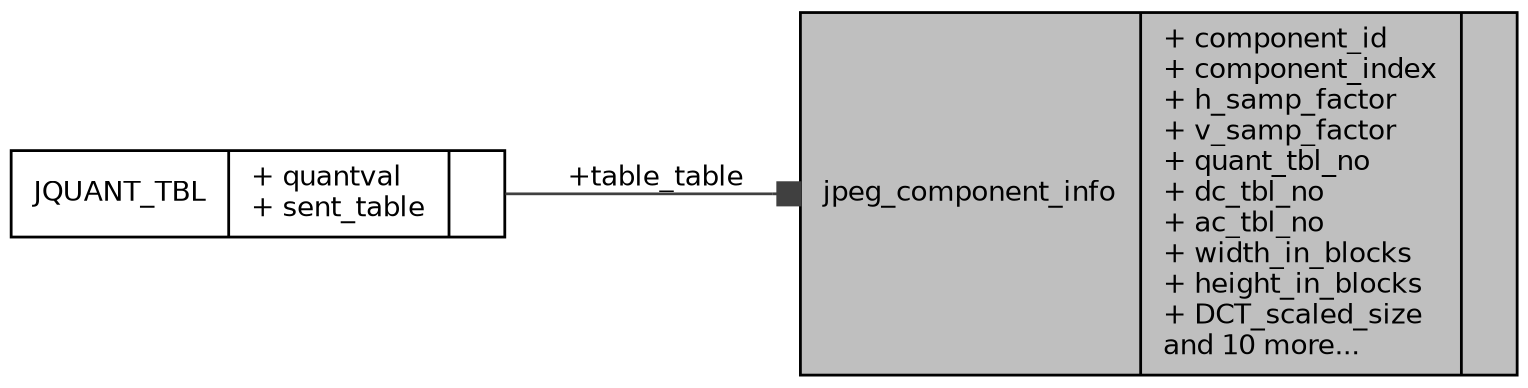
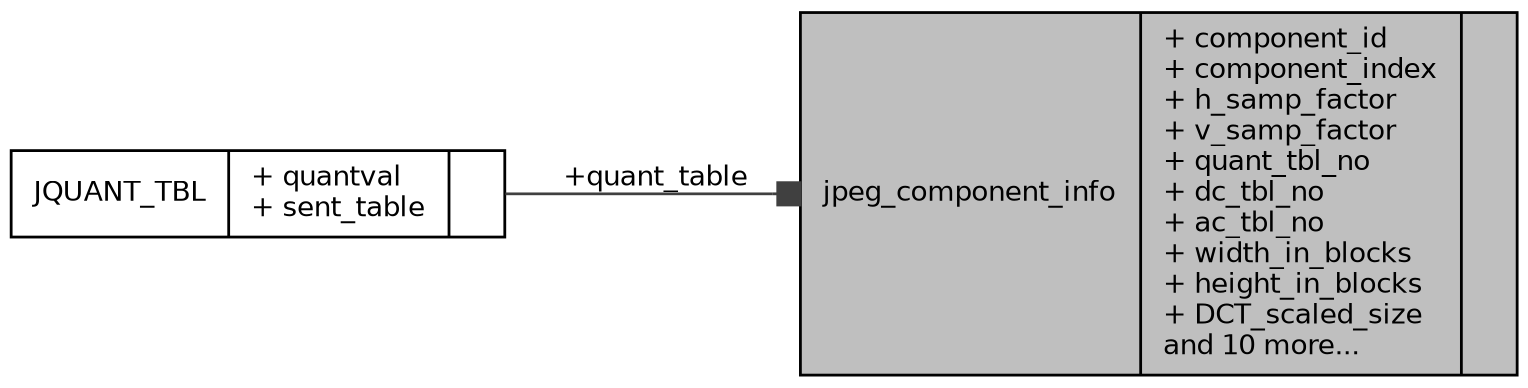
edge "JQUANT_TBL" -> "jpeg_component_info": label " +table_table" -> " +quant_table"
